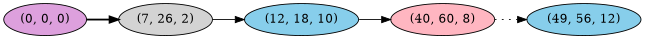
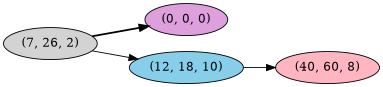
edge "(0, 0, 0)" -> "(7, 26, 2)": reversed
node "(49, 56, 12)": removed
